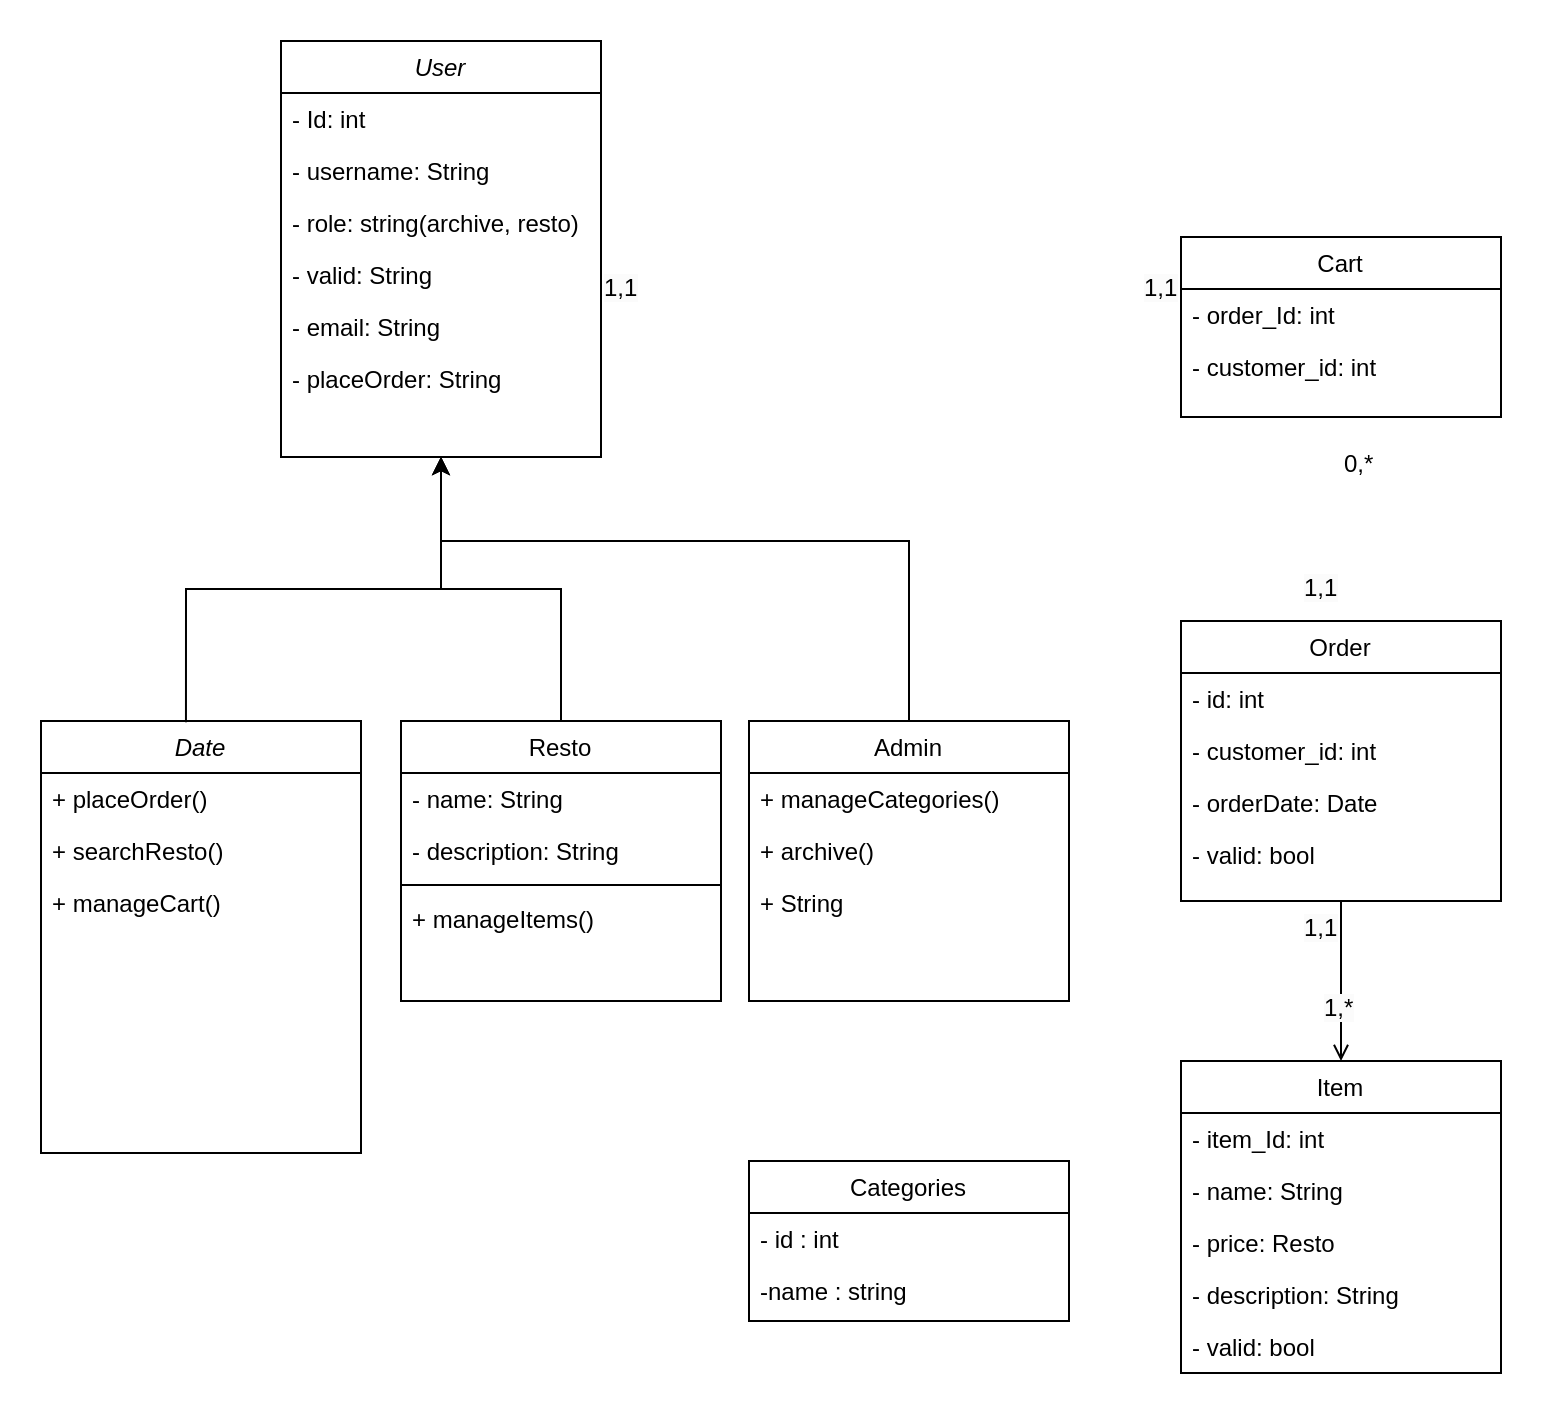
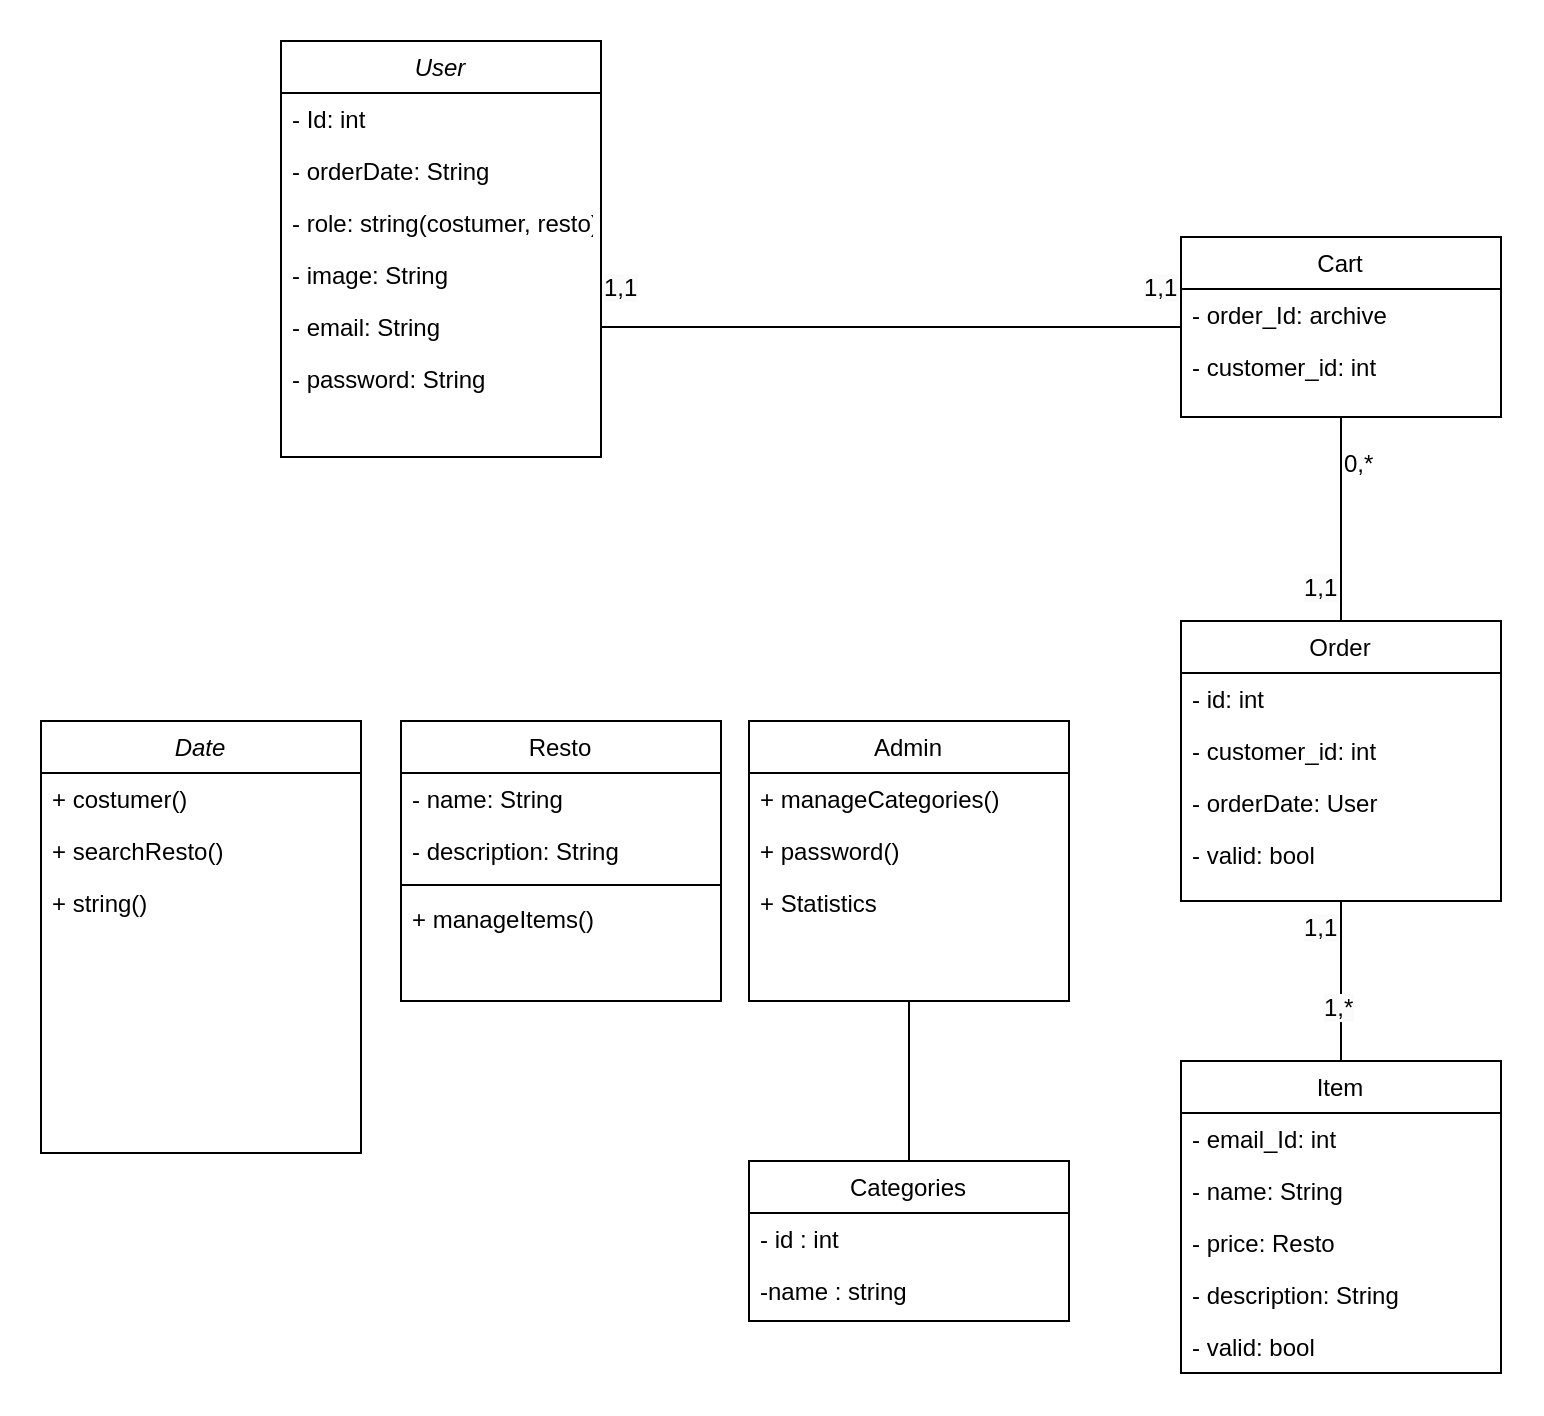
node "- username: String": label "- username: String" -> "- orderDate: String"
node "- role: string(archive, resto)": label "- role: string(archive, resto)" -> "- role: string(costumer, resto)"
node "- valid: String": label "- valid: String" -> "- image: String"
node "- order_Id: int": label "- order_Id: int" -> "- order_Id: archive"
edge "- email: String" -- "Cart": added
node "- placeOrder: String": label "- placeOrder: String" -> "- password: String"
edge "Cart" -- "Order": added
edge "Admin" -> "User": removed
edge "Date" -> "User": removed
edge "Resto" -> "User": removed
node "+ placeOrder()": label "+ placeOrder()" -> "+ costumer()"
node "- orderDate: Date": label "- orderDate: Date" -> "- orderDate: User"
node "+ archive()": label "+ archive()" -> "+ password()"
node "+ manageCart()": label "+ manageCart()" -> "+ string()"
node "+ String": label "+ String" -> "+ Statistics"
edge "Order" -> "Item": arrowhead open -> none
edge "Admin" -- "Categories": added
node "- item_Id: int": label "- item_Id: int" -> "- email_Id: int"
